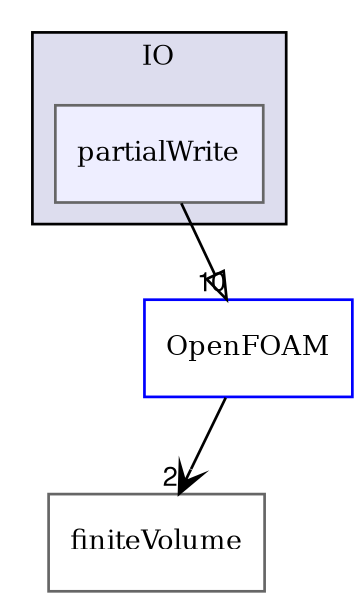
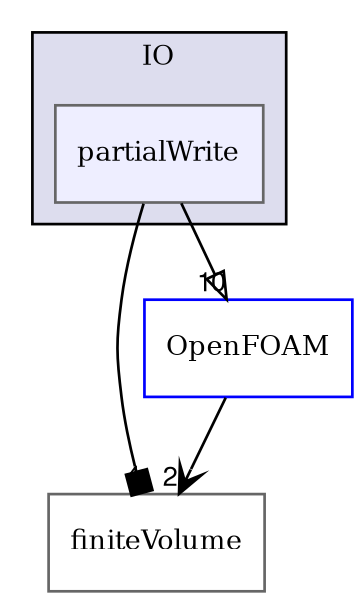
edge "partialWrite" -> "finiteVolume": added
